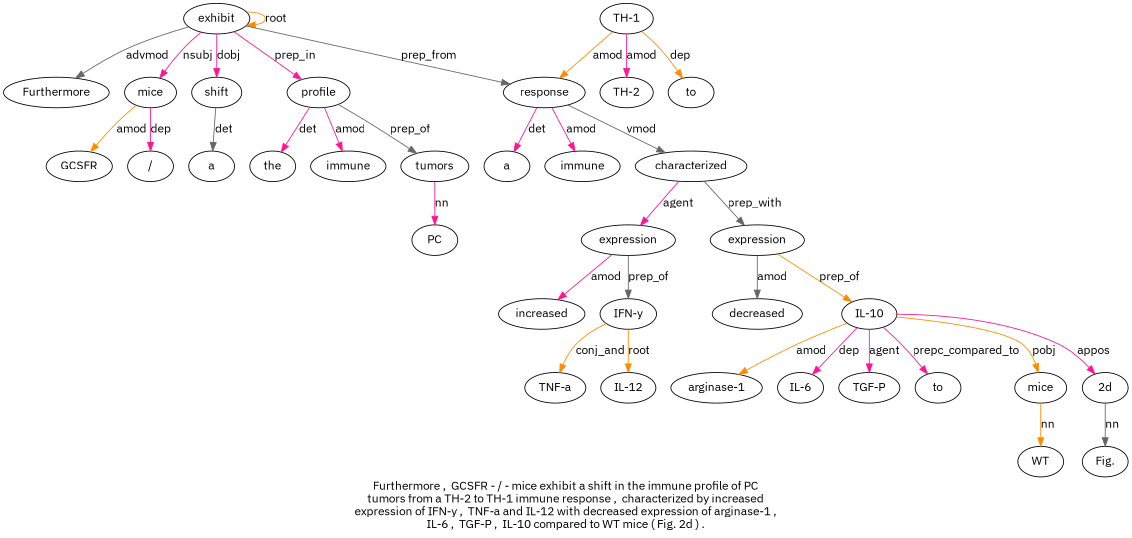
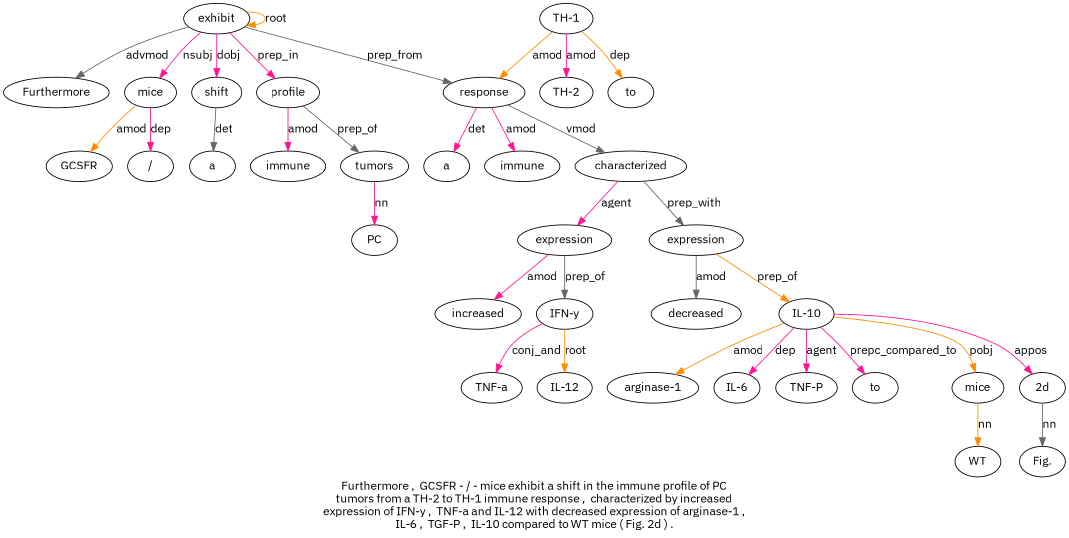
node "the": removed
edge "IFN-y" -> "TNF-a": color darkorange -> deeppink
node "TGF-P": label "TGF-P" -> "TNF-P"
